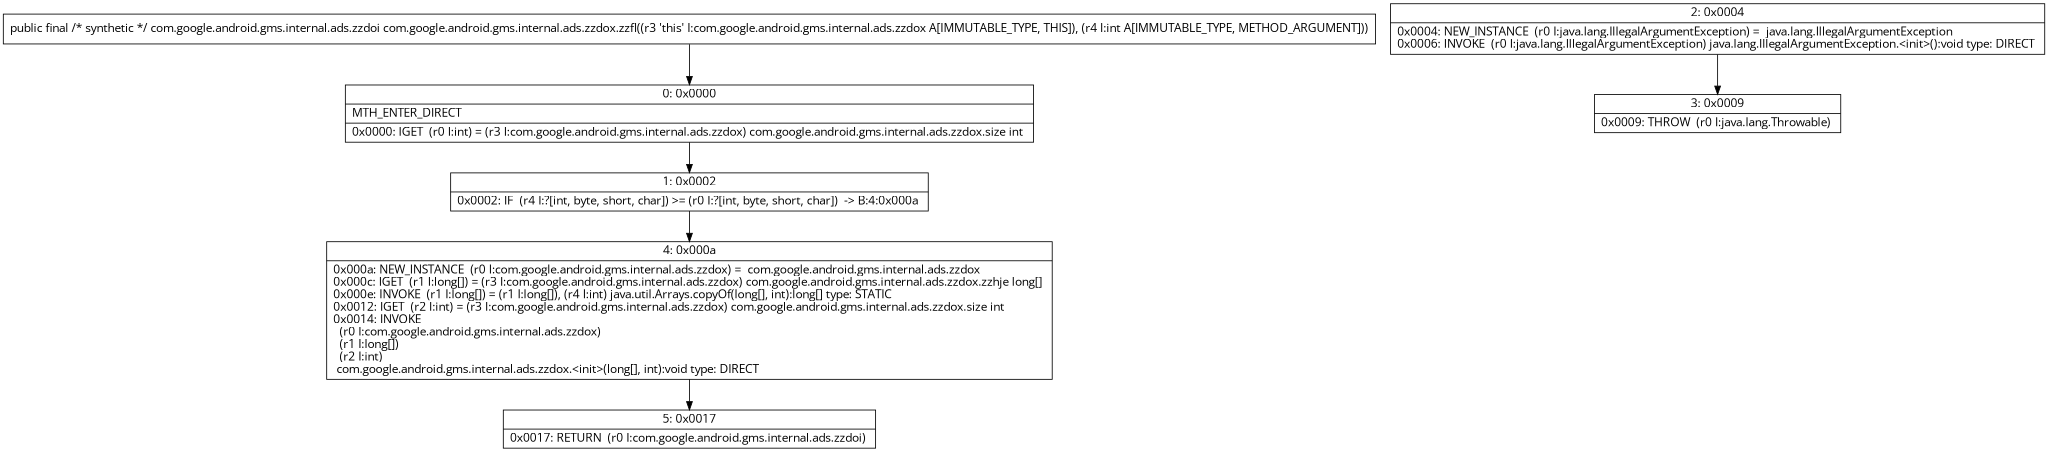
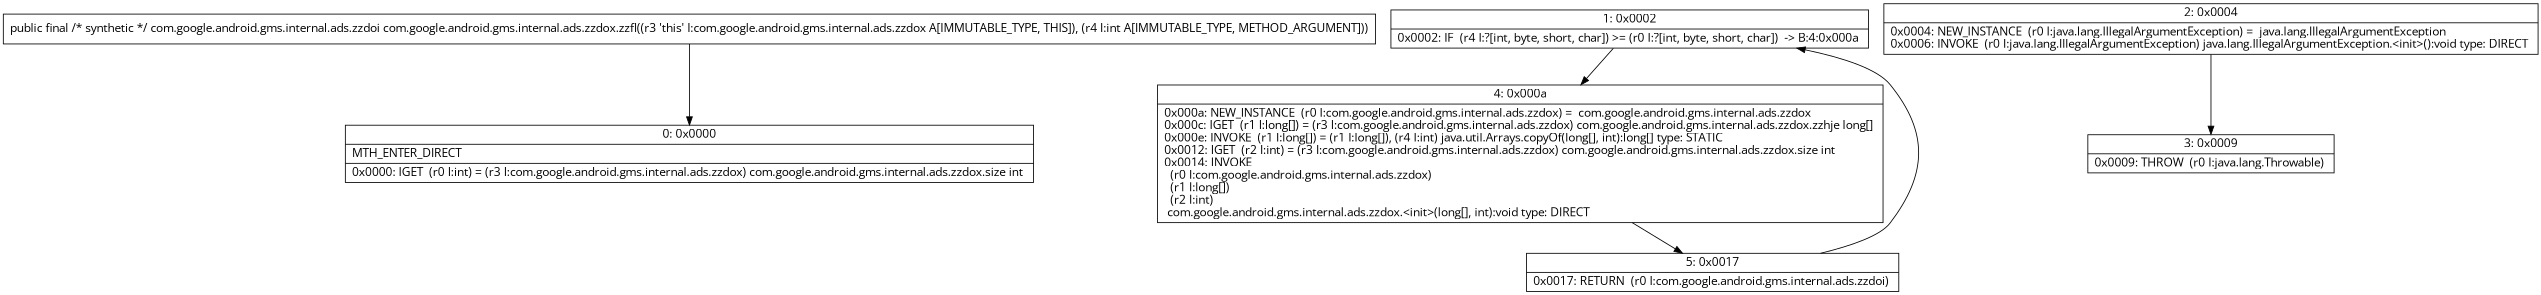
edge "0: 0x0000" -> "1: 0x0002": now "5: 0x0017" -> "1: 0x0002"
